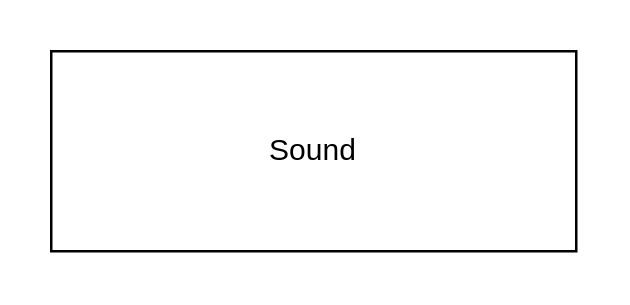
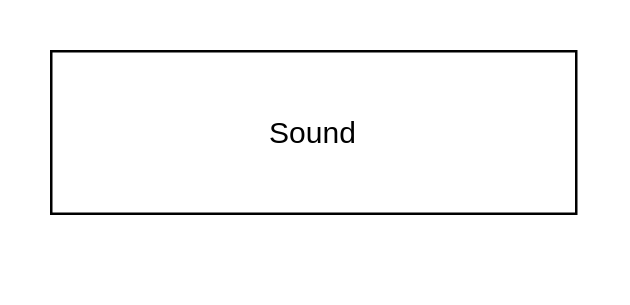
node "Sound": size 525x200 -> 525x163
